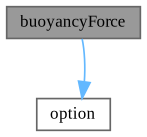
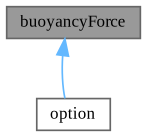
edge "buoyancyForce" -> "option": reversed
